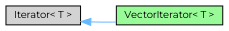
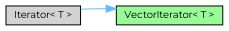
edge "VectorIterator< T >" -> "Iterator< T >": reversed
